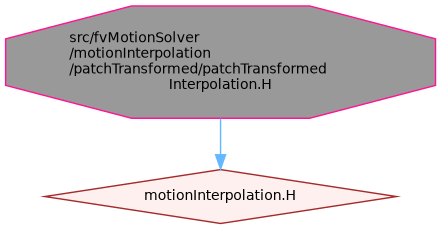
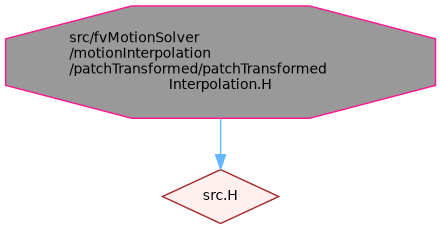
node "motionInterpolation.H": label "motionInterpolation.H" -> "src.H"
